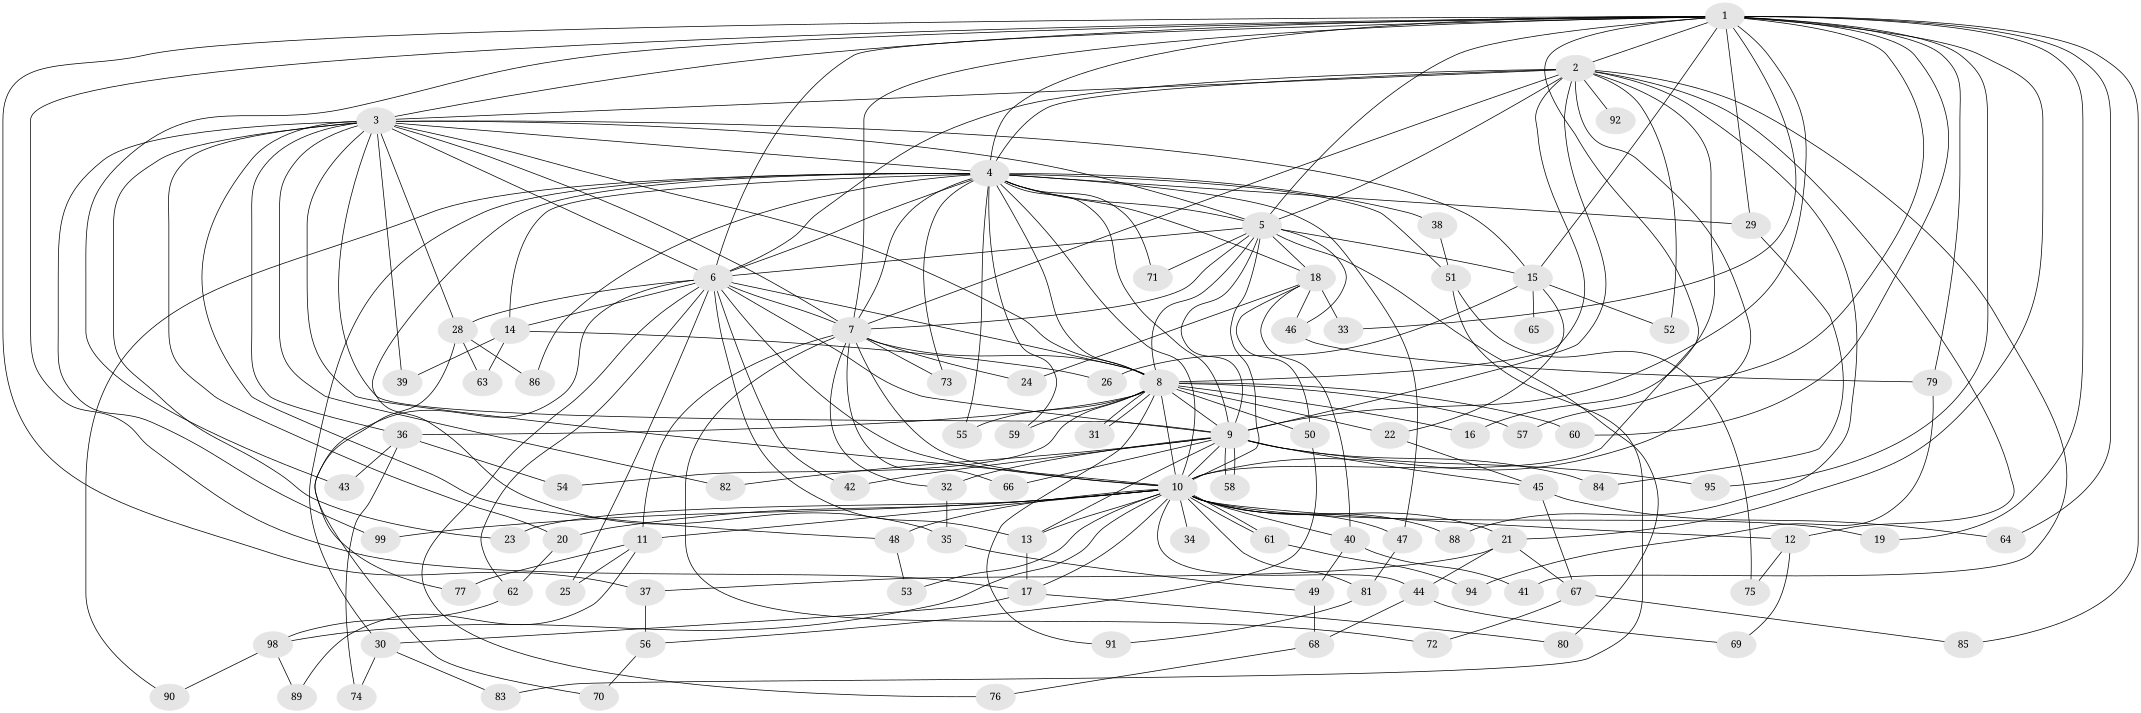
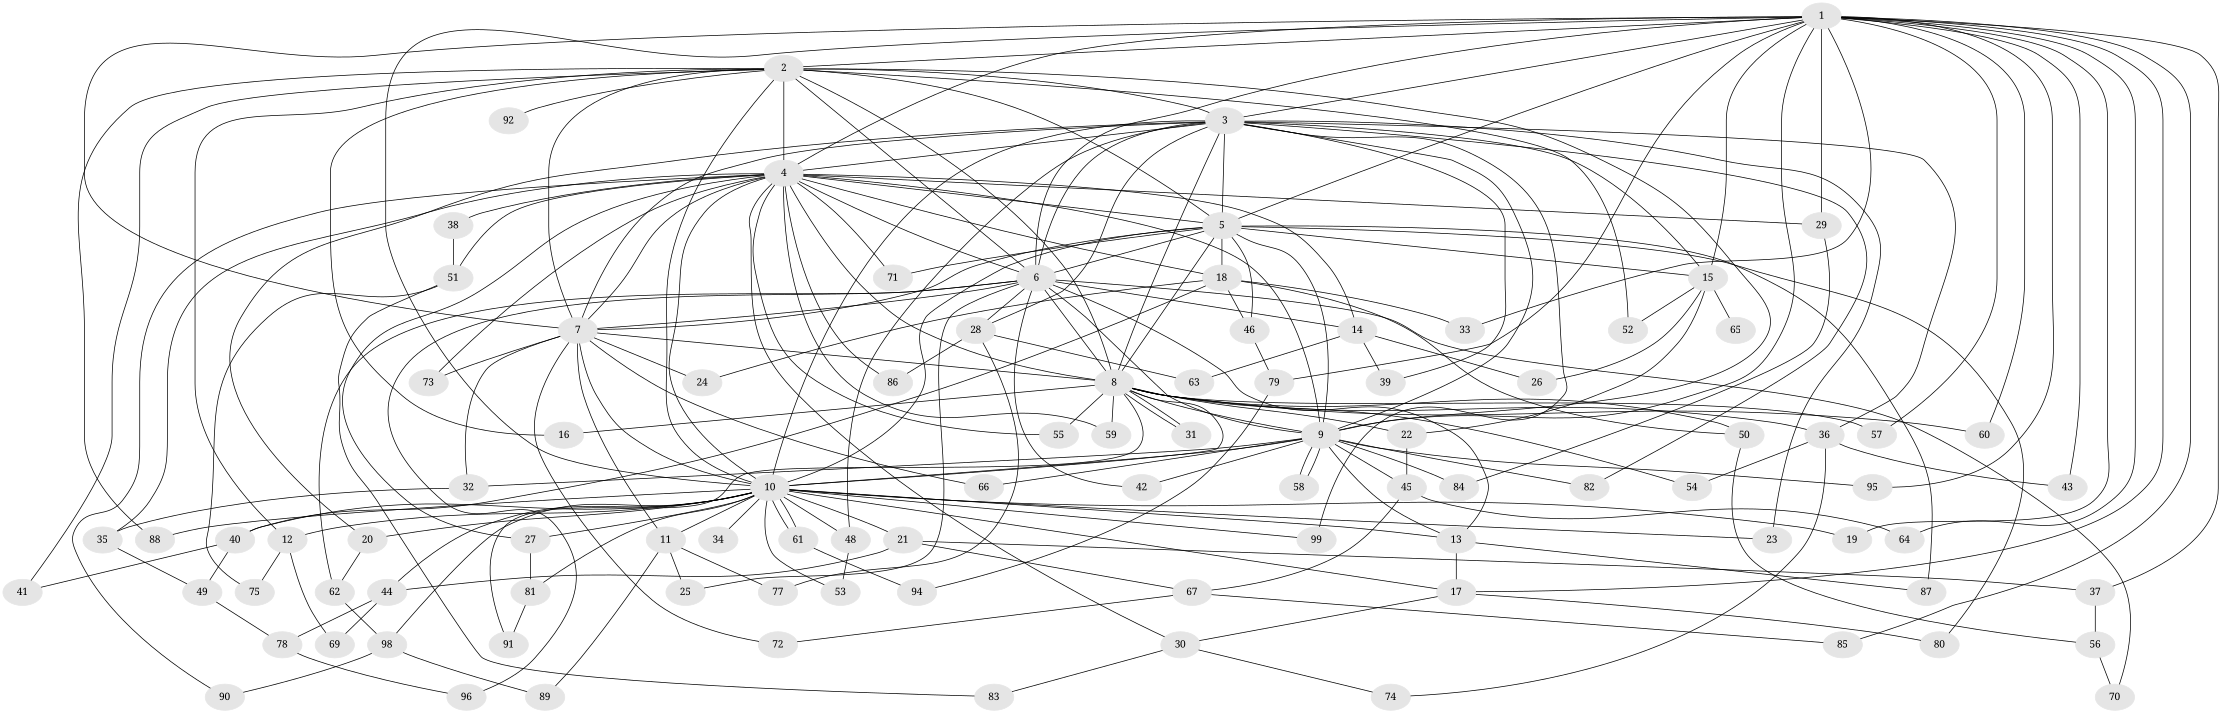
edge "1" -- "21": removed
edge "6" -- "10": removed
node "47": label "47" -> "27"
node "87": added
node "68": label "68" -> "78"
node "76": label "76" -> "96"
